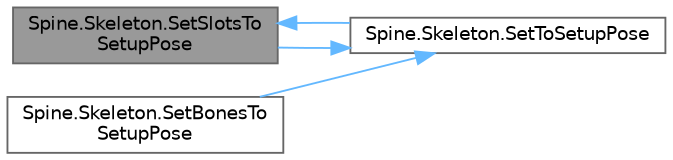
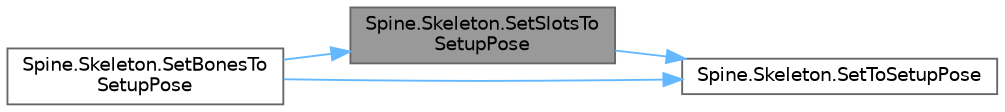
edge "Spine.Skeleton.SetToSetupPose" -> "Spine.Skeleton.SetSlotsTo SetupPose": now "Spine.Skeleton.SetBonesTo SetupPose" -> "Spine.Skeleton.SetSlotsTo SetupPose"
